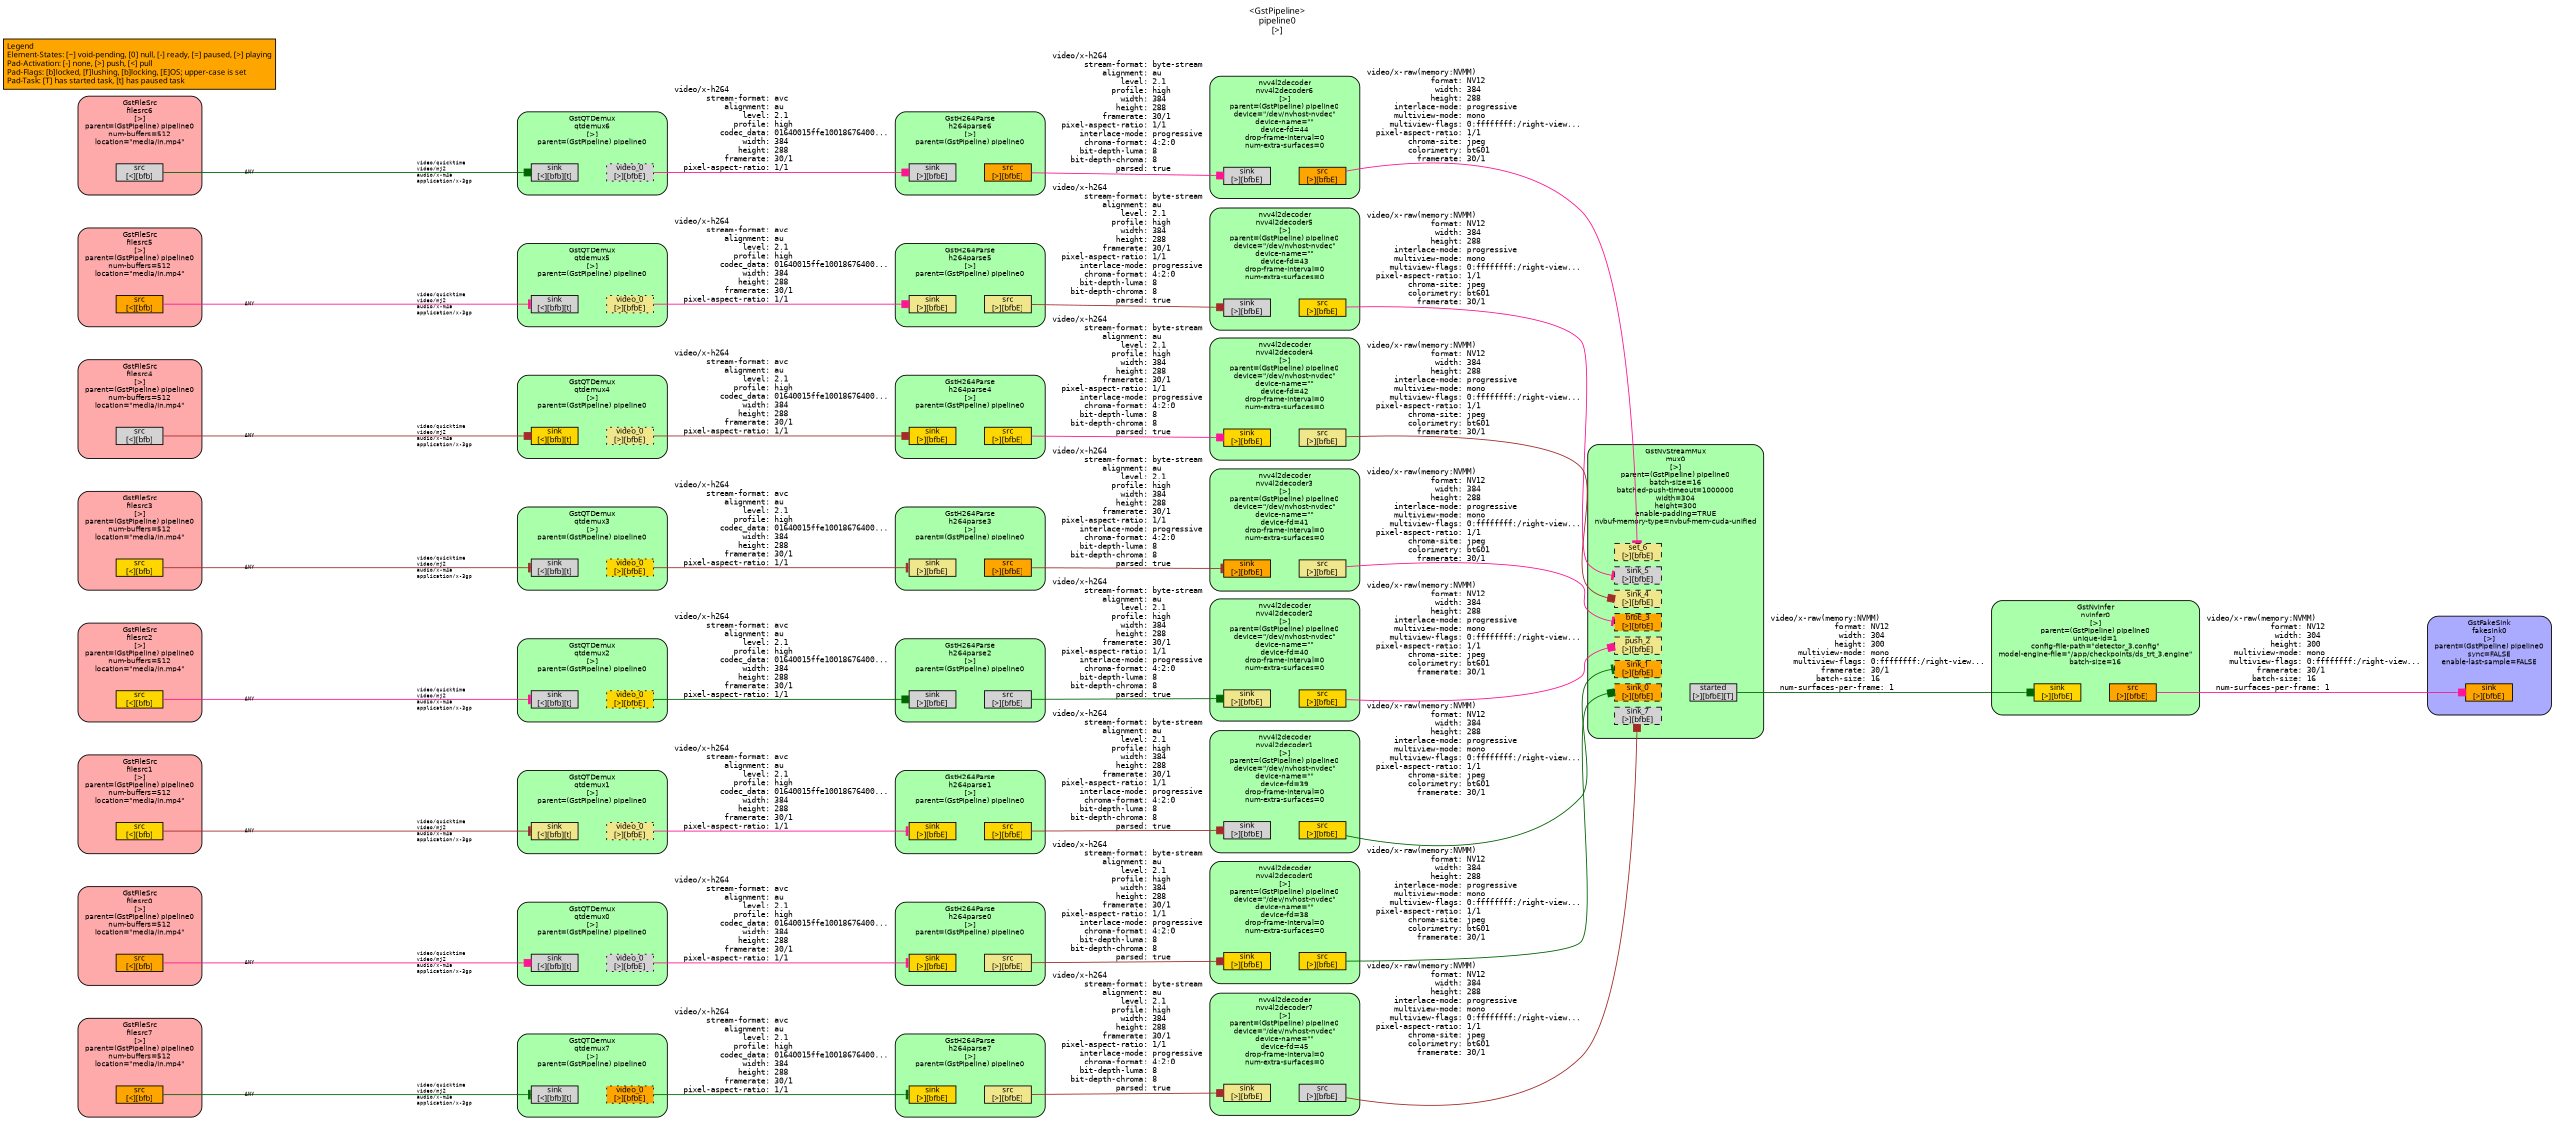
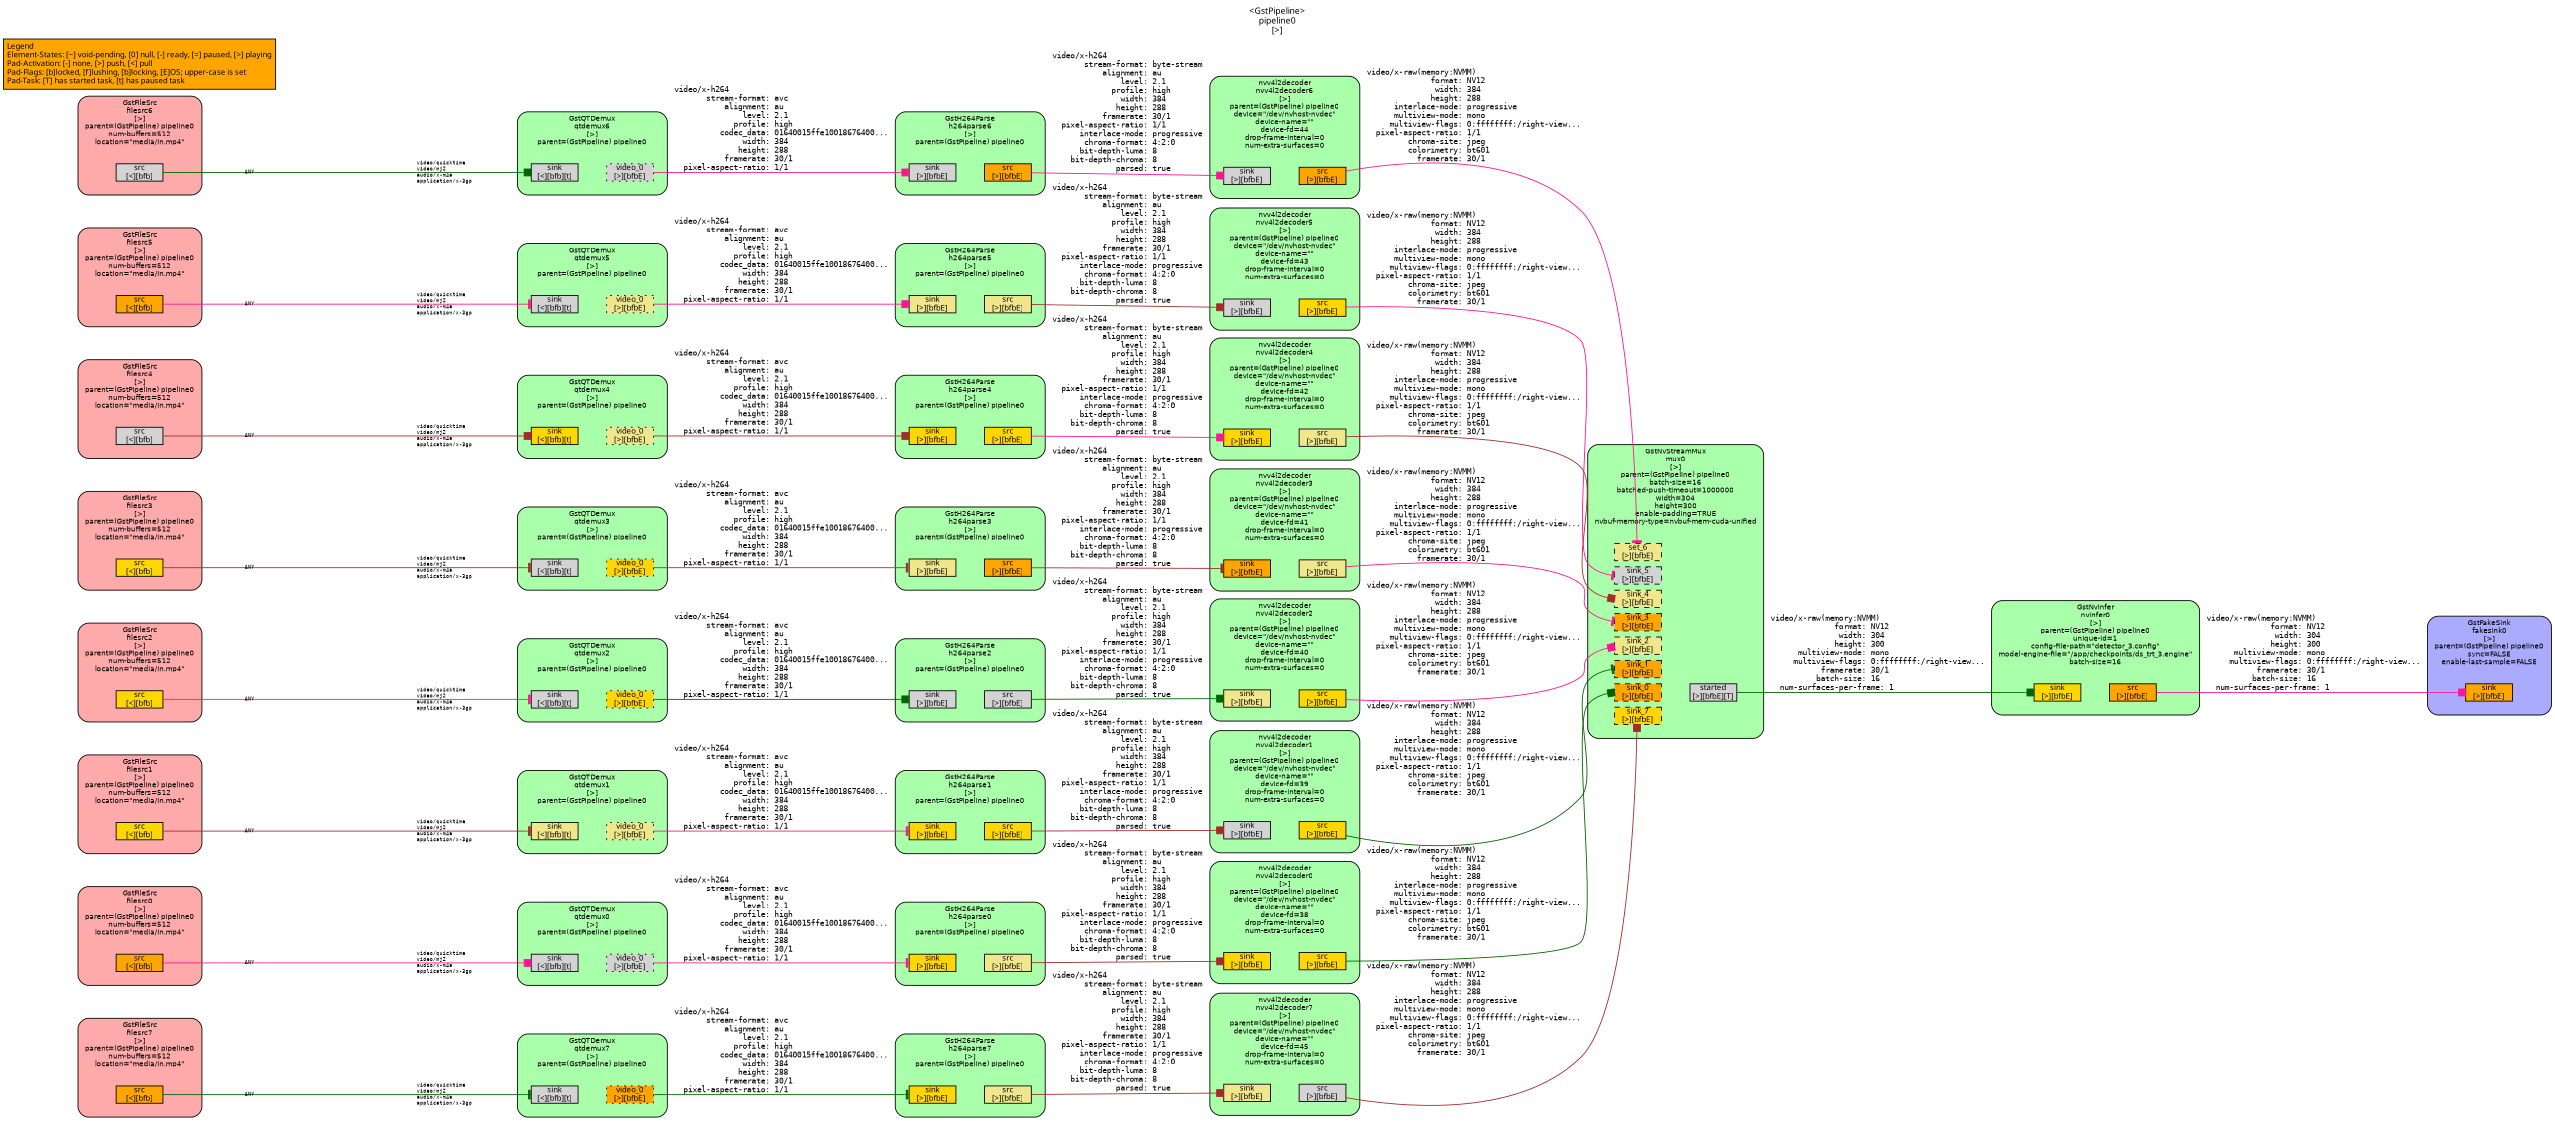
node "bfbE_3 [>][bfbE]": label "bfbE_3 [>][bfbE]" -> "sink_3 [>][bfbE]"
node "push_2 [>][bfbE]": label "push_2 [>][bfbE]" -> "sink_2 [>][bfbE]"
node "sink_7 [>][bfbE]": fillcolor lightgrey -> gold
